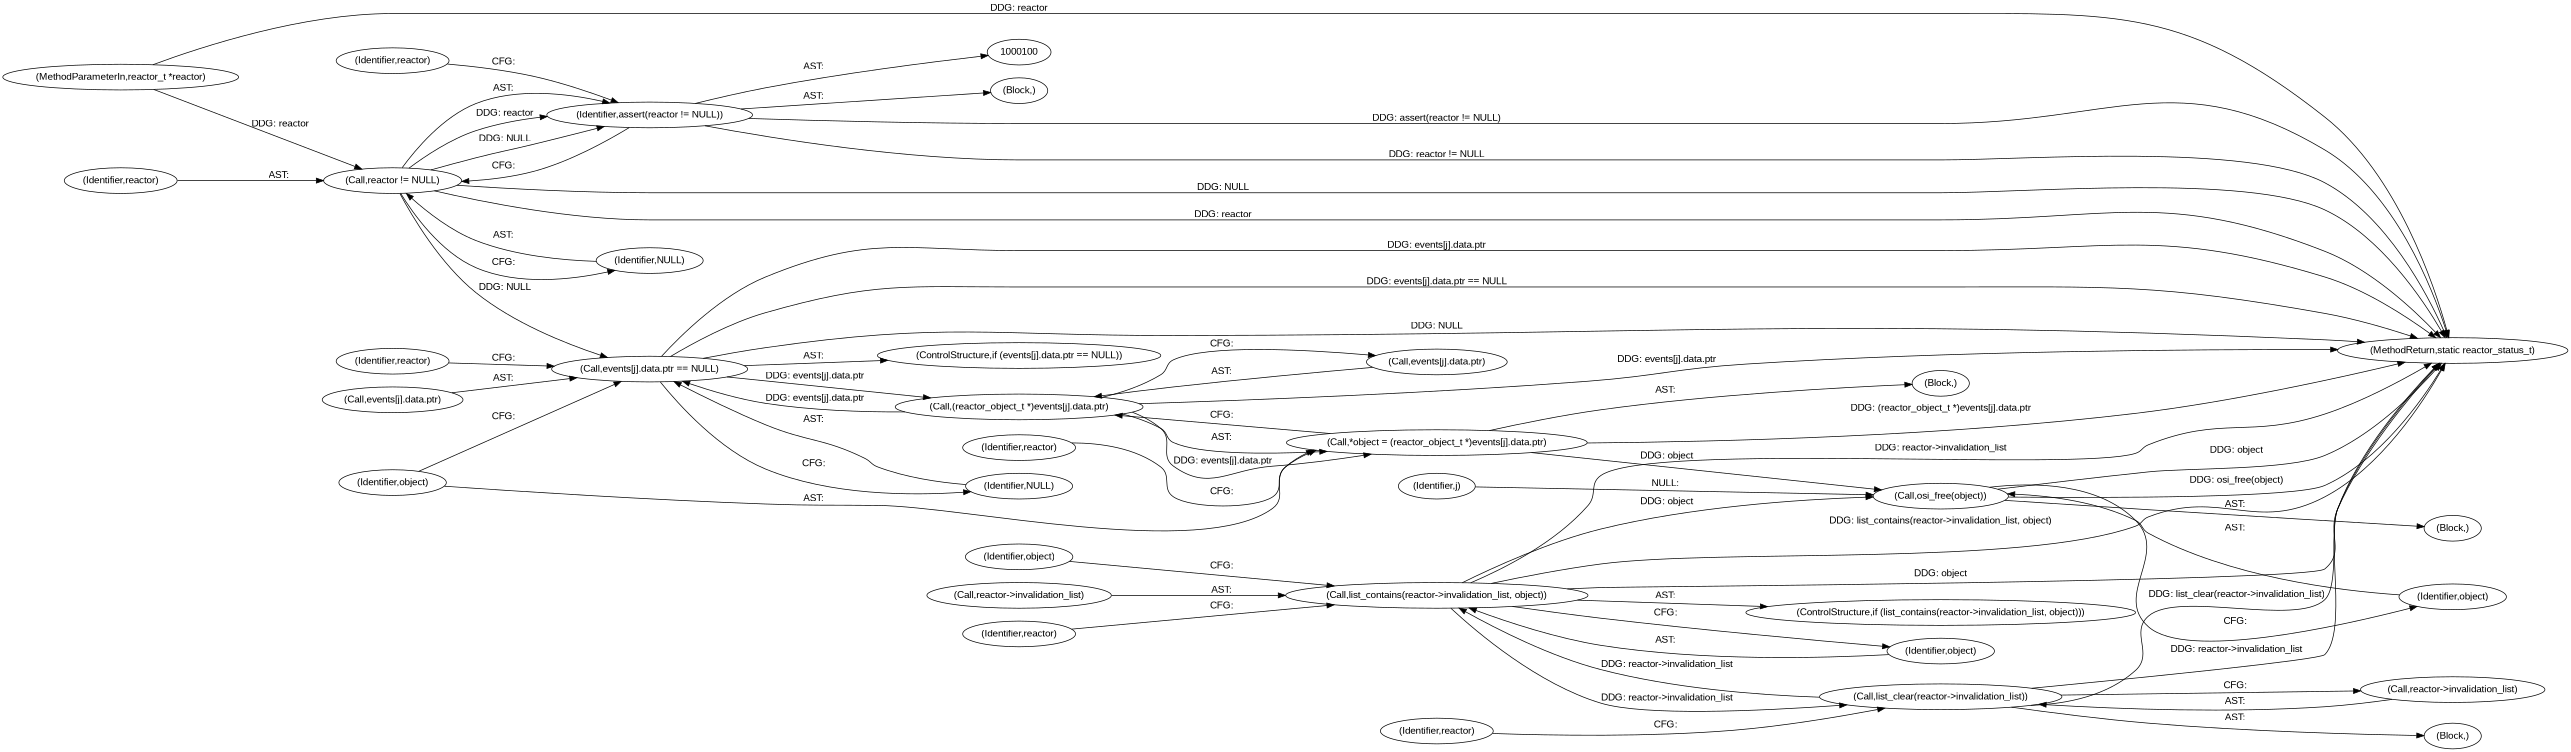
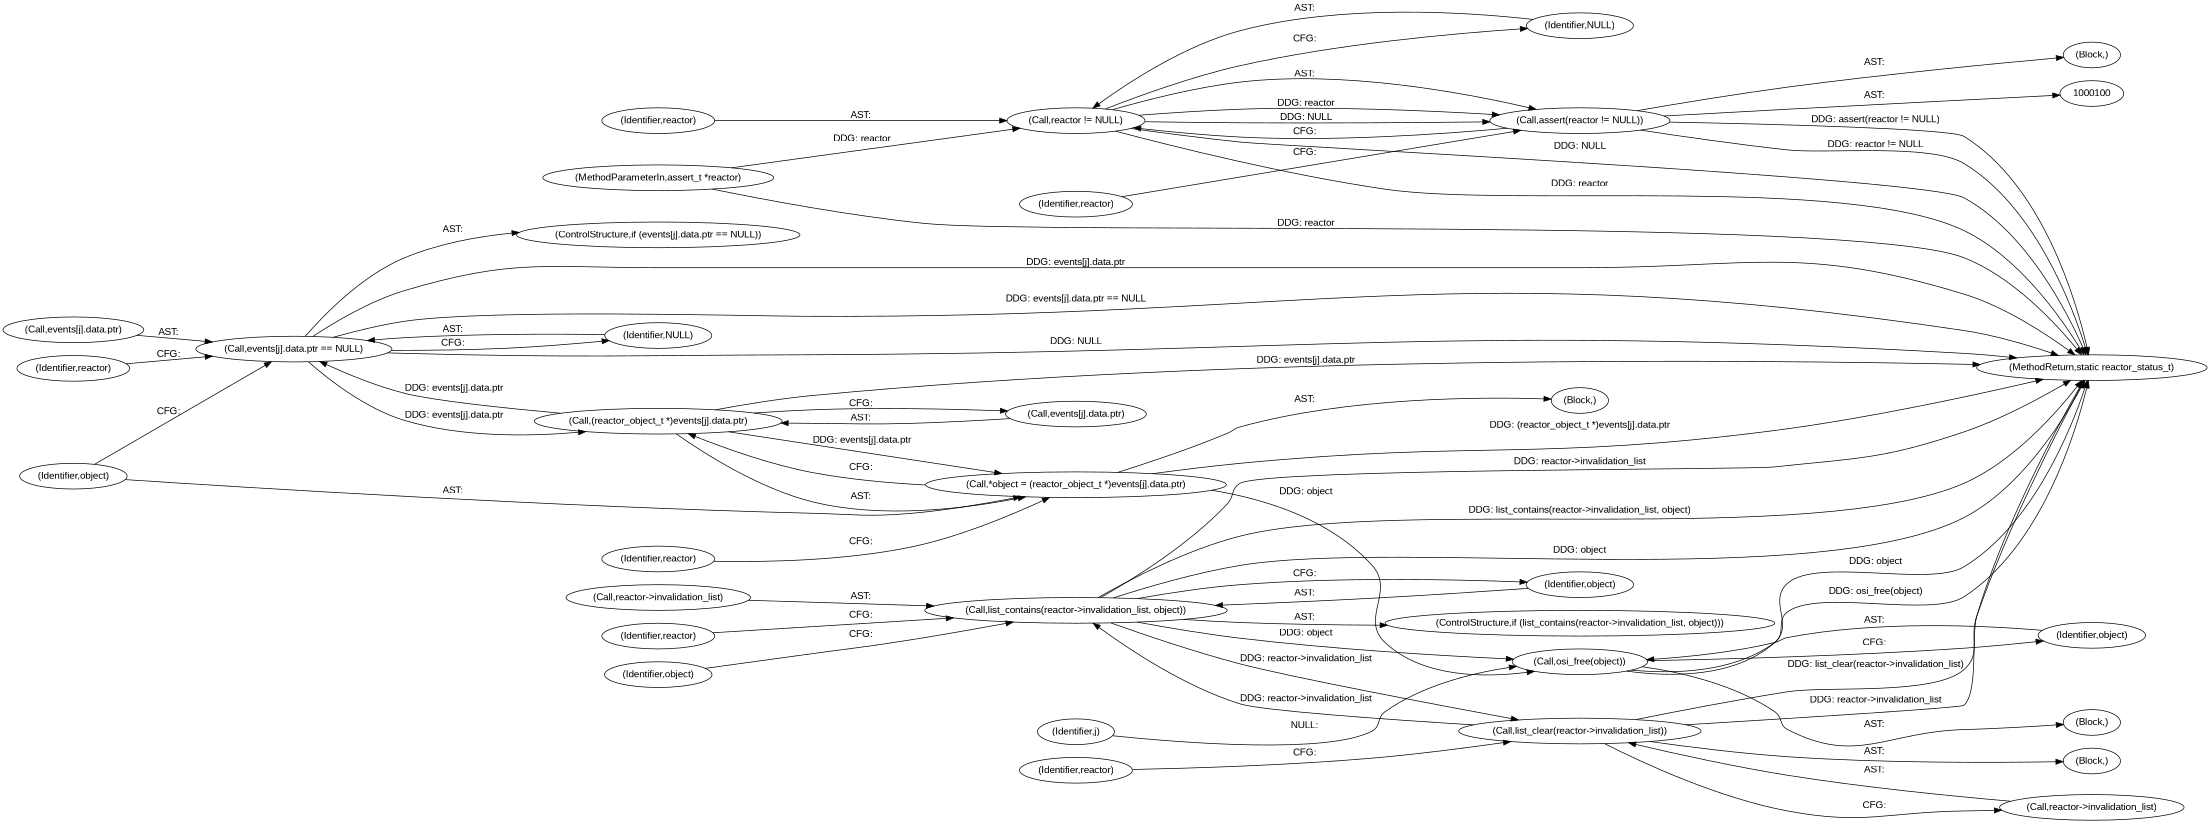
node "(MethodParameterIn,reactor_t *reactor)": label "(MethodParameterIn,reactor_t *reactor)" -> "(MethodParameterIn,assert_t *reactor)"
node "(Identifier,assert(reactor != NULL))": label "(Identifier,assert(reactor != NULL))" -> "(Call,assert(reactor != NULL))"
edge "(Call,reactor != NULL)" -> "(Call,events[j].data.ptr == NULL)": removed, label "DDG: NULL"
